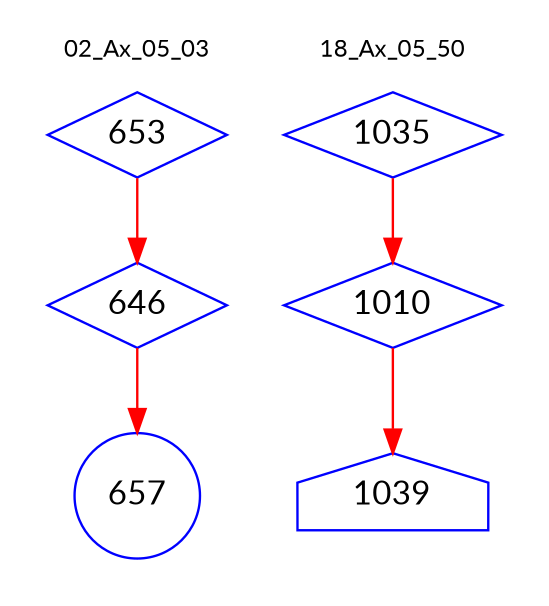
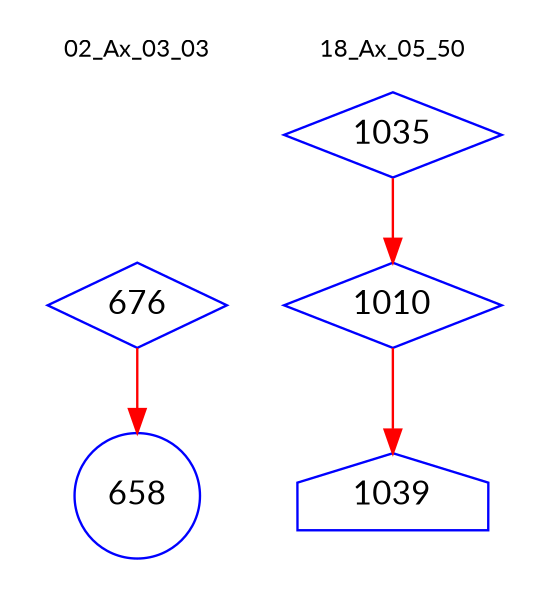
cluster "02_Ax_05_03": label "02_Ax_05_03" -> "02_Ax_03_03"
node "653": removed
node "646": label "646" -> "676"
node "657": label "657" -> "658"
